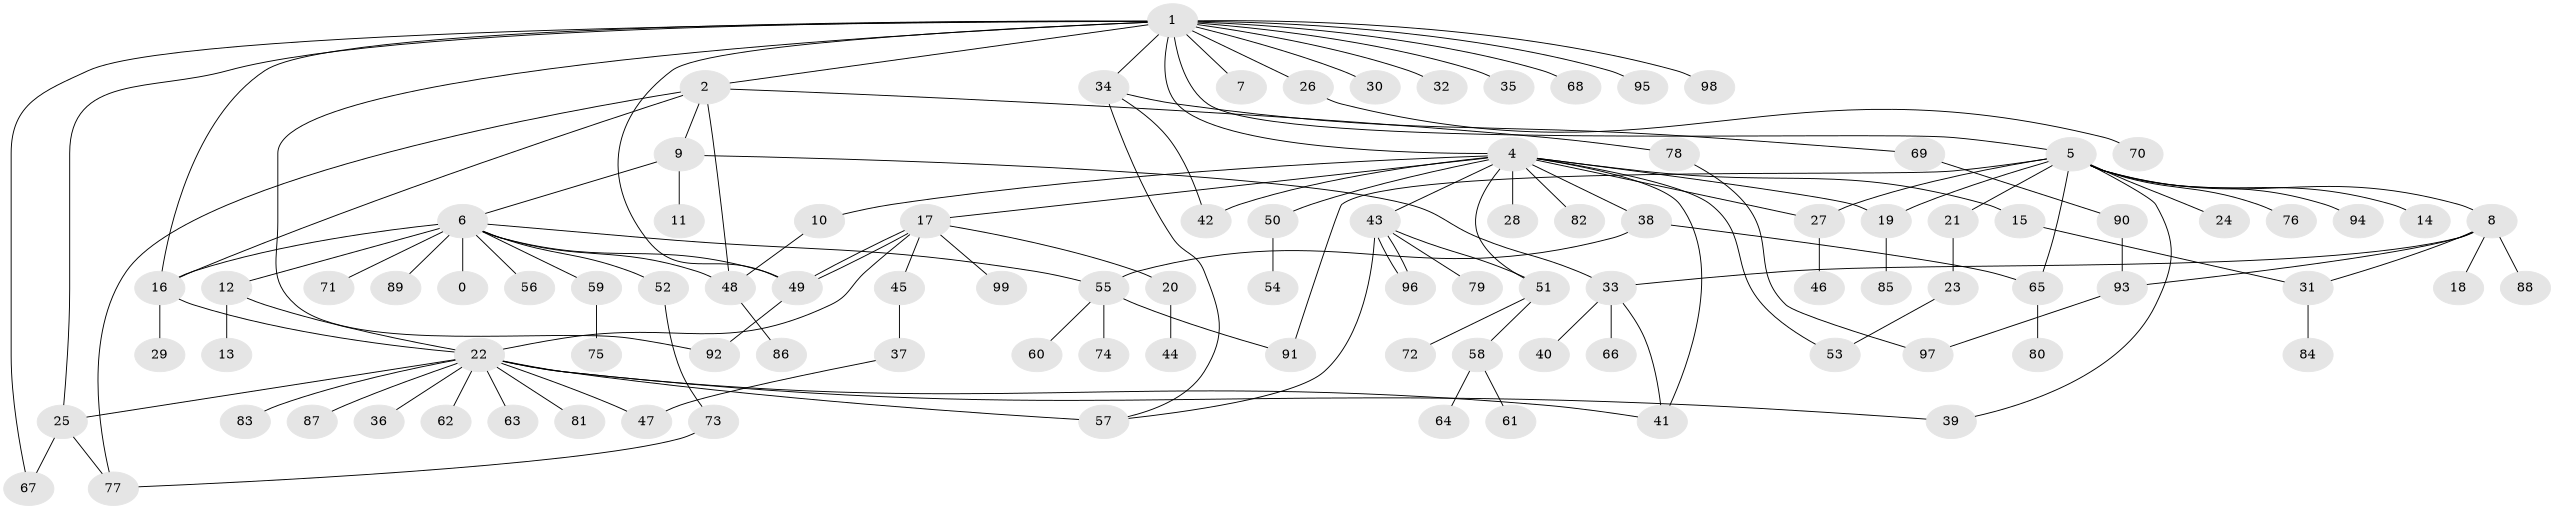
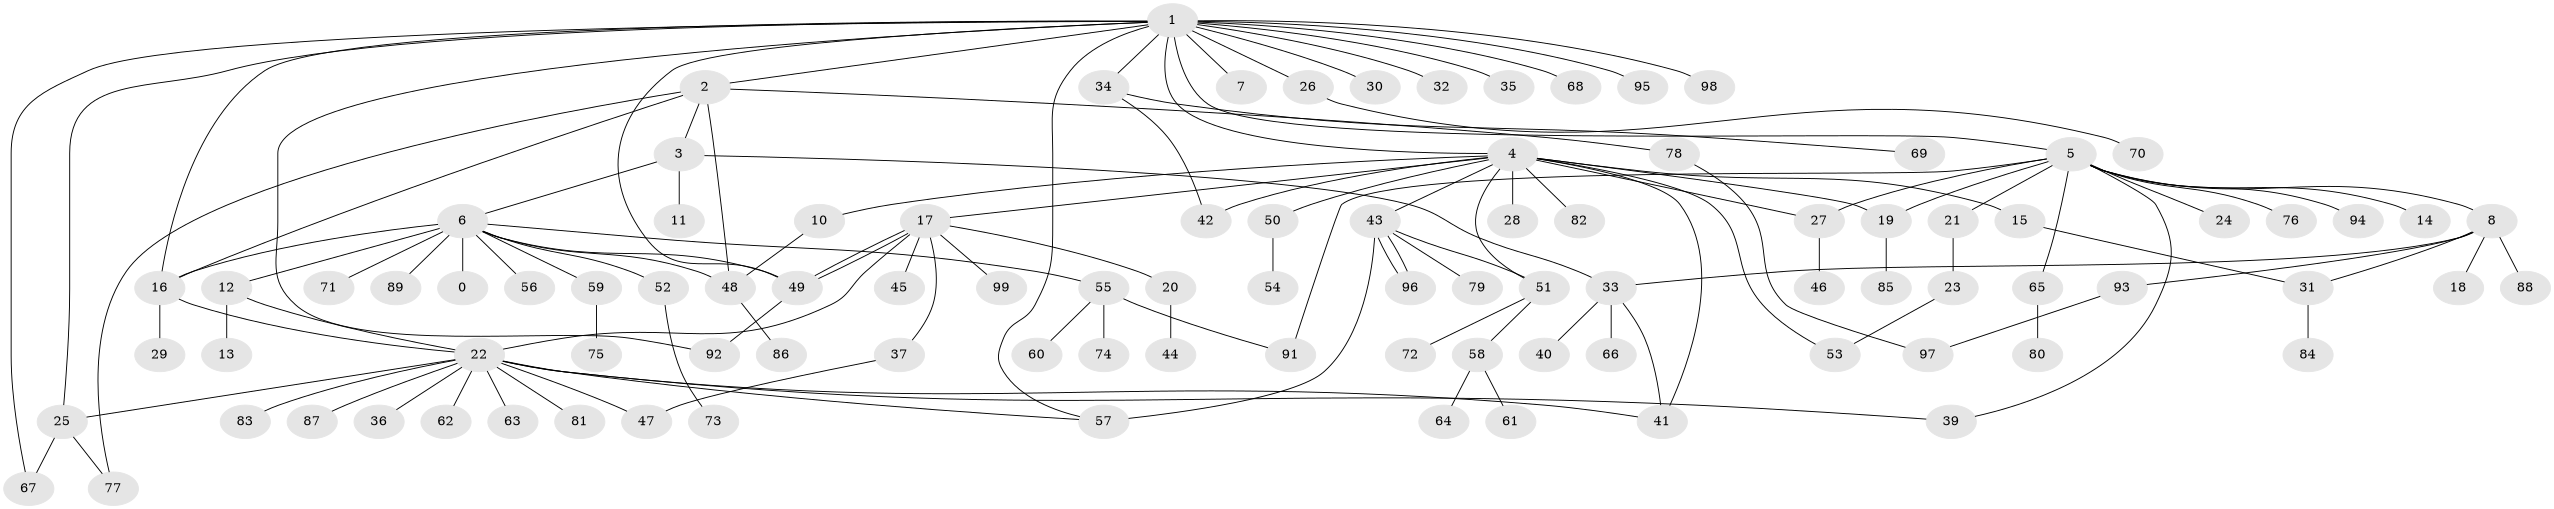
node "9": label "9" -> "3"
node "38": removed
node "90": removed
edge "34" -- "57": now "1" -- "57"
edge "45" -- "37": now "17" -- "37"
edge "73" -- "77": removed
